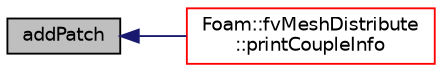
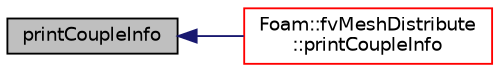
node "addPatch": label "addPatch" -> "printCoupleInfo"
